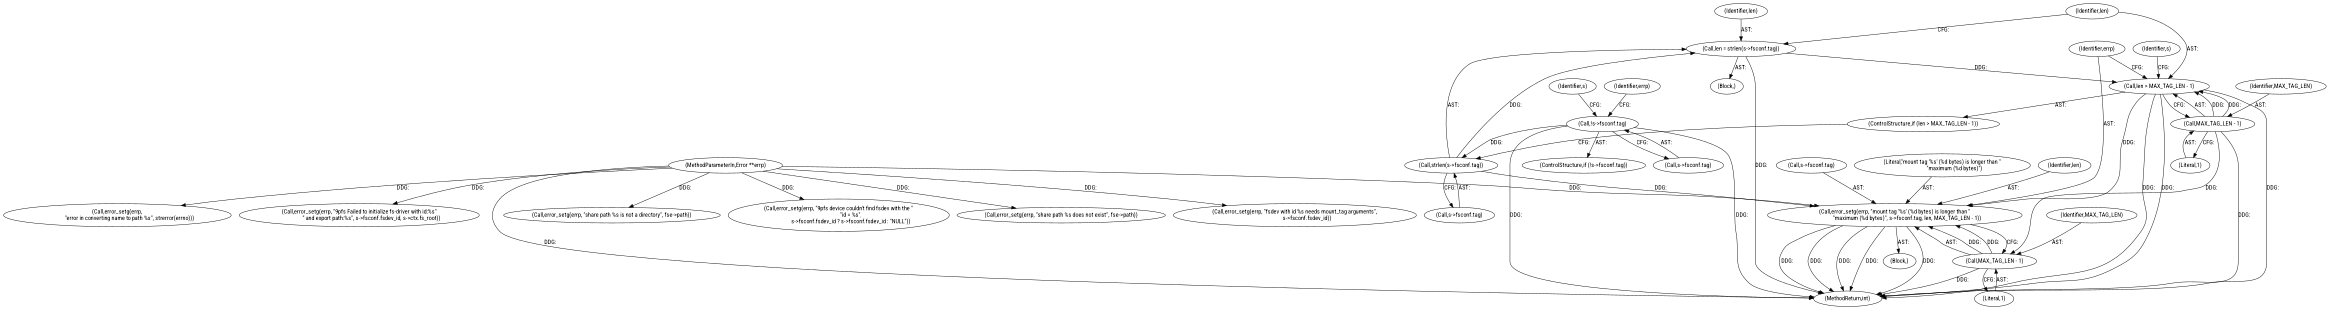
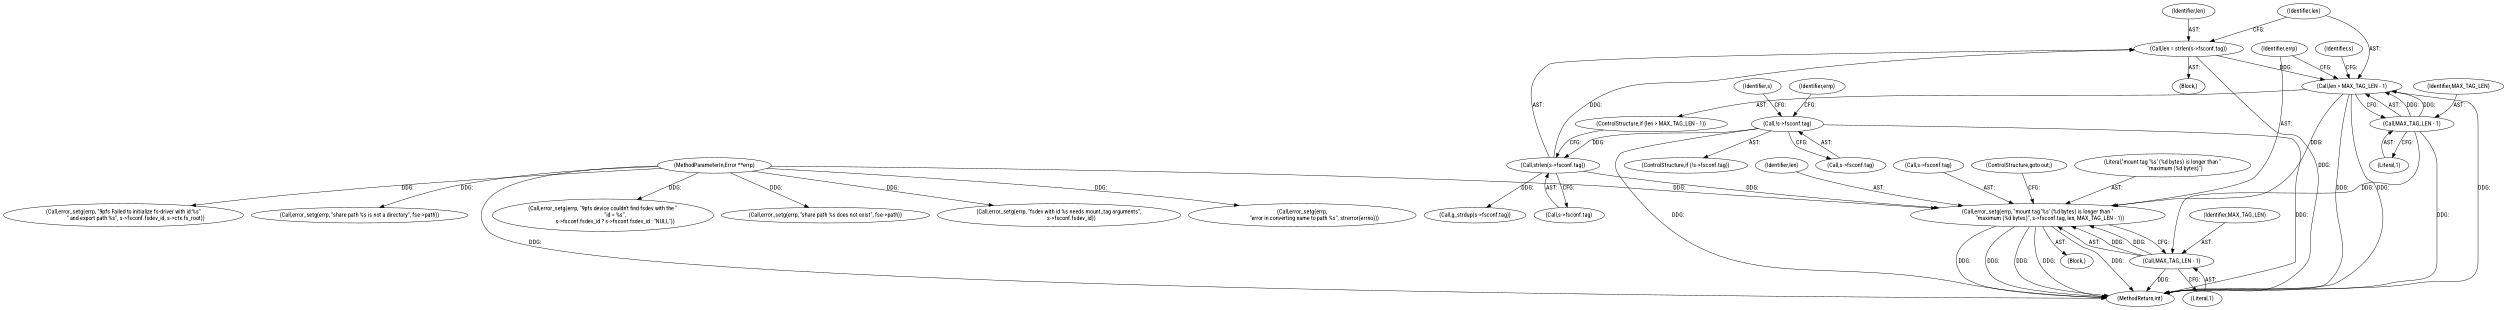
node "(ControlStructure,goto out;)": added
node "(Call,g_strdup(s->fsconf.tag))": added
